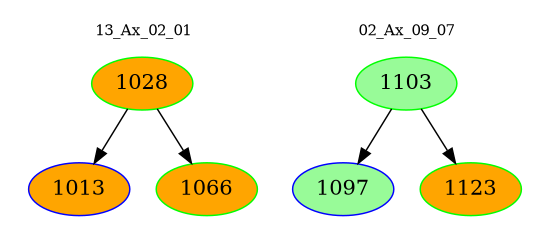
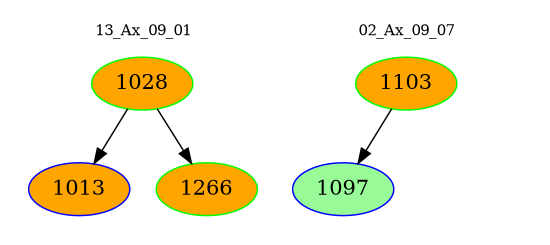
cluster "13_Ax_02_01": label "13_Ax_02_01" -> "13_Ax_09_01"
node "1103": fillcolor palegreen -> orange
node "1066": label "1066" -> "1266"
node "1123": removed
